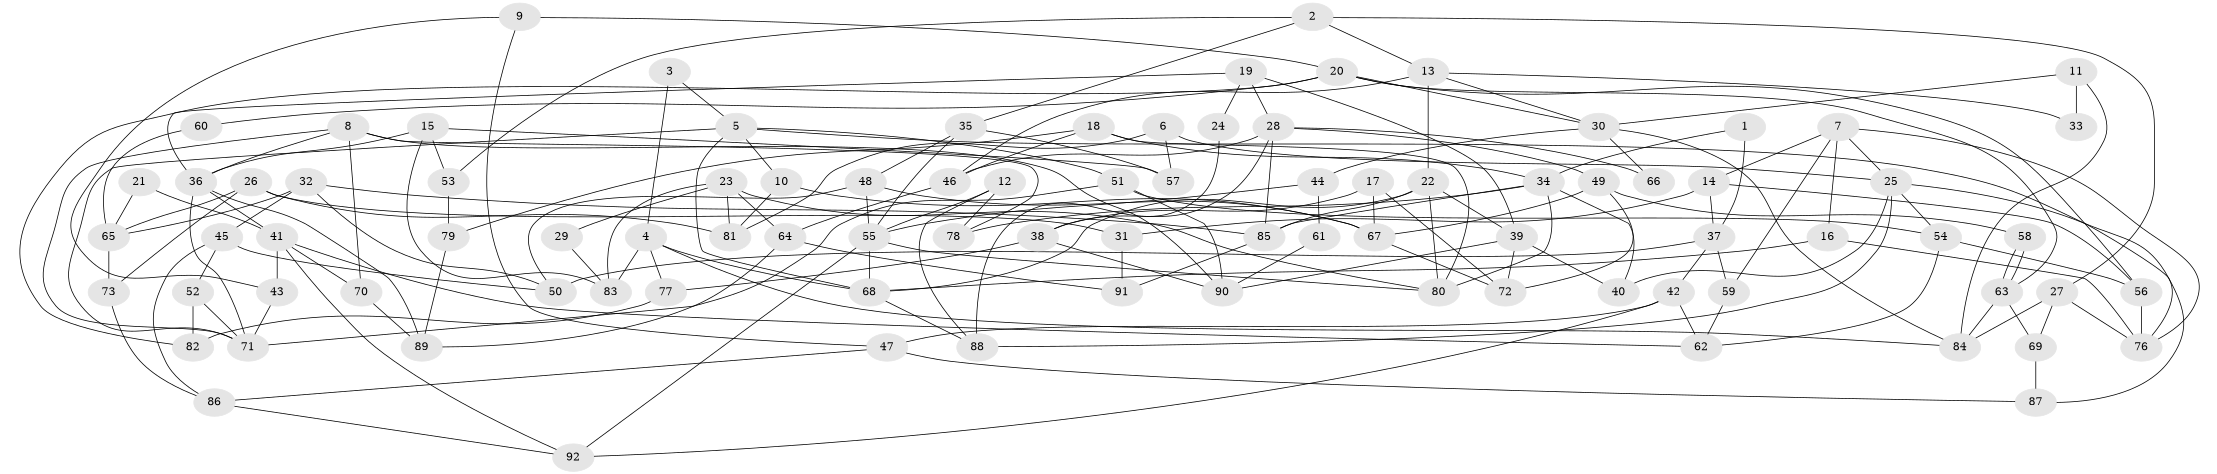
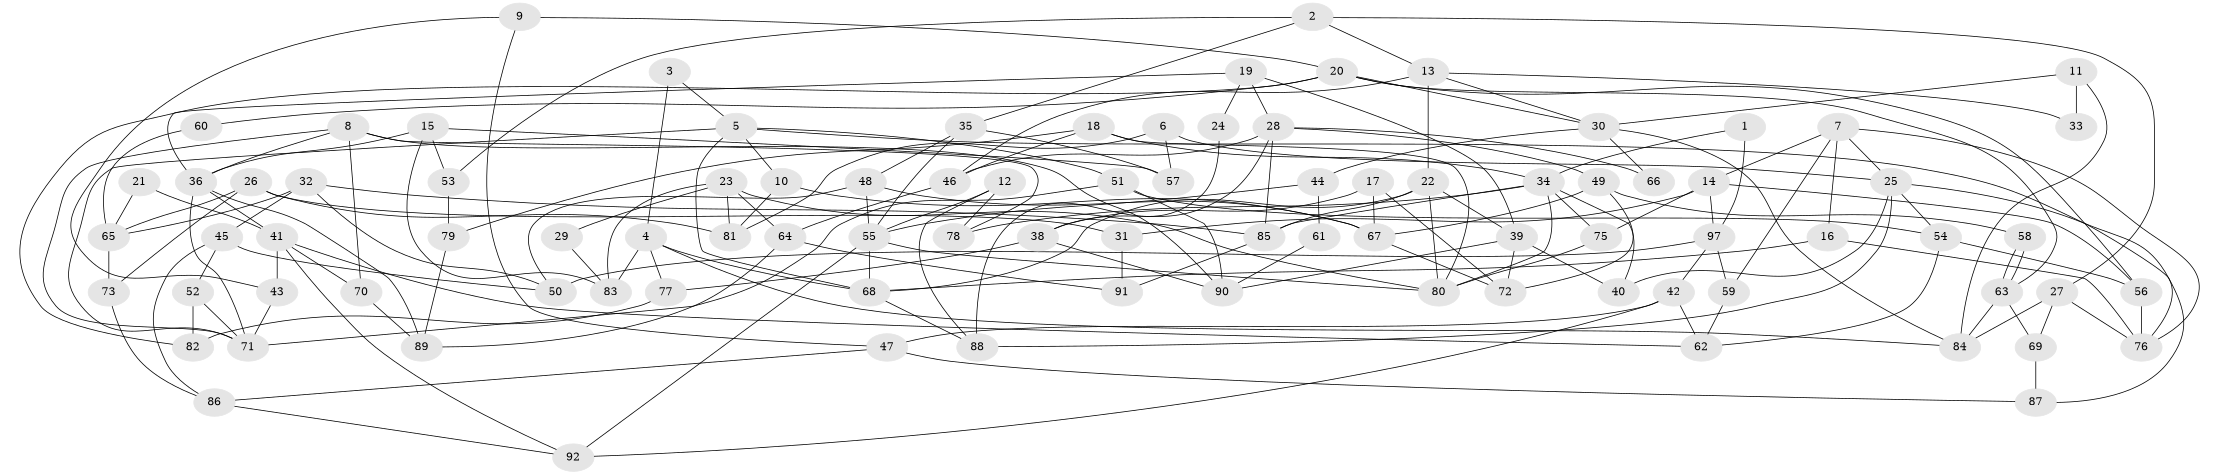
node "75": added
node "37": label "37" -> "97"
